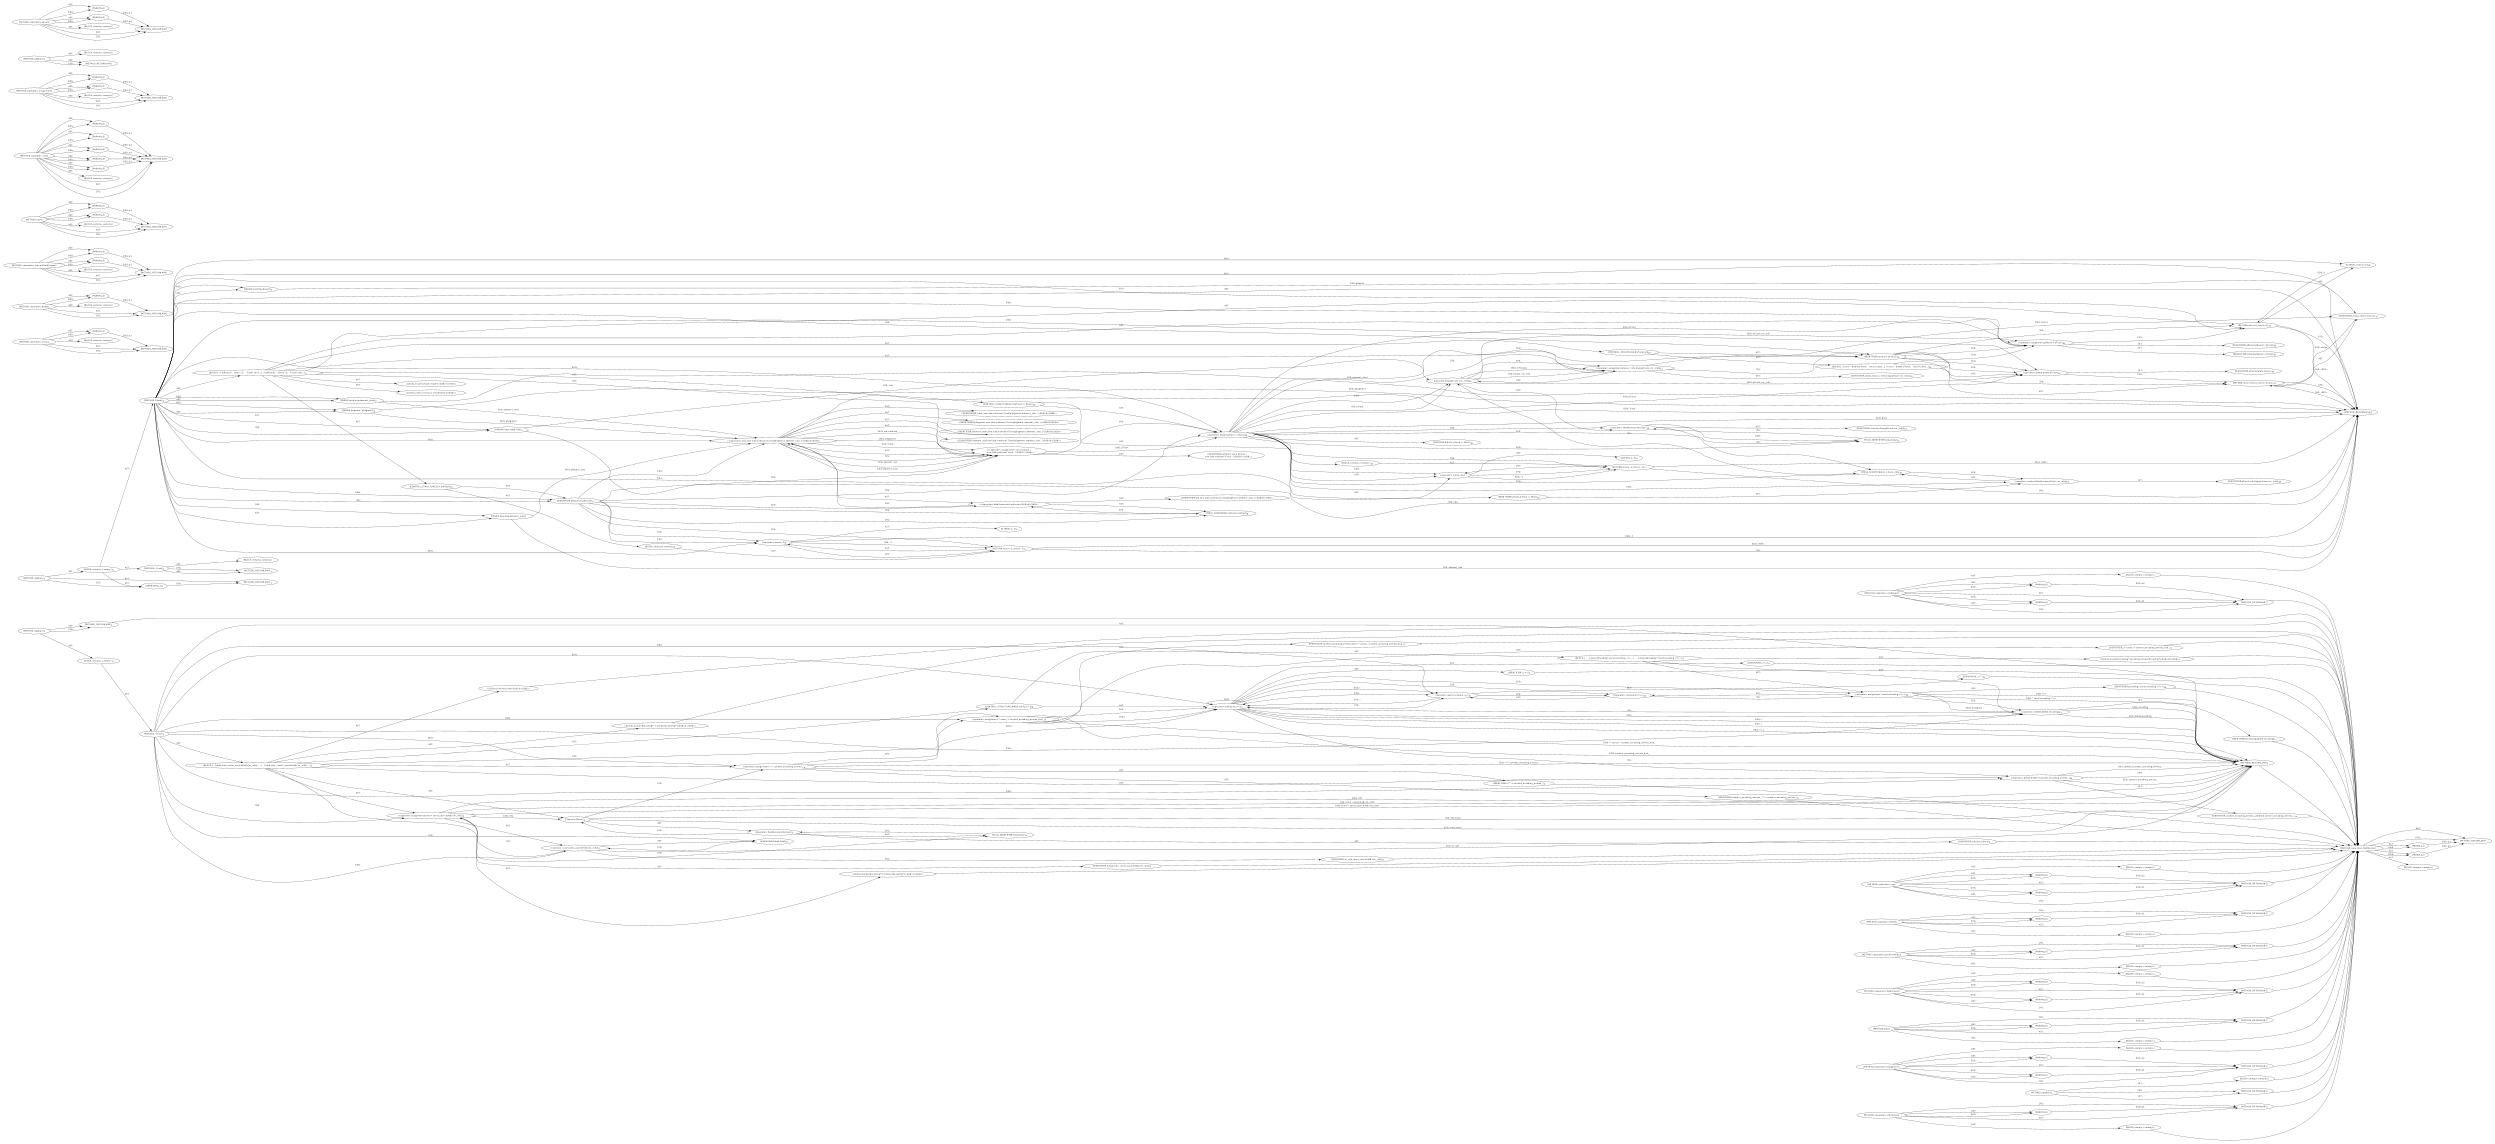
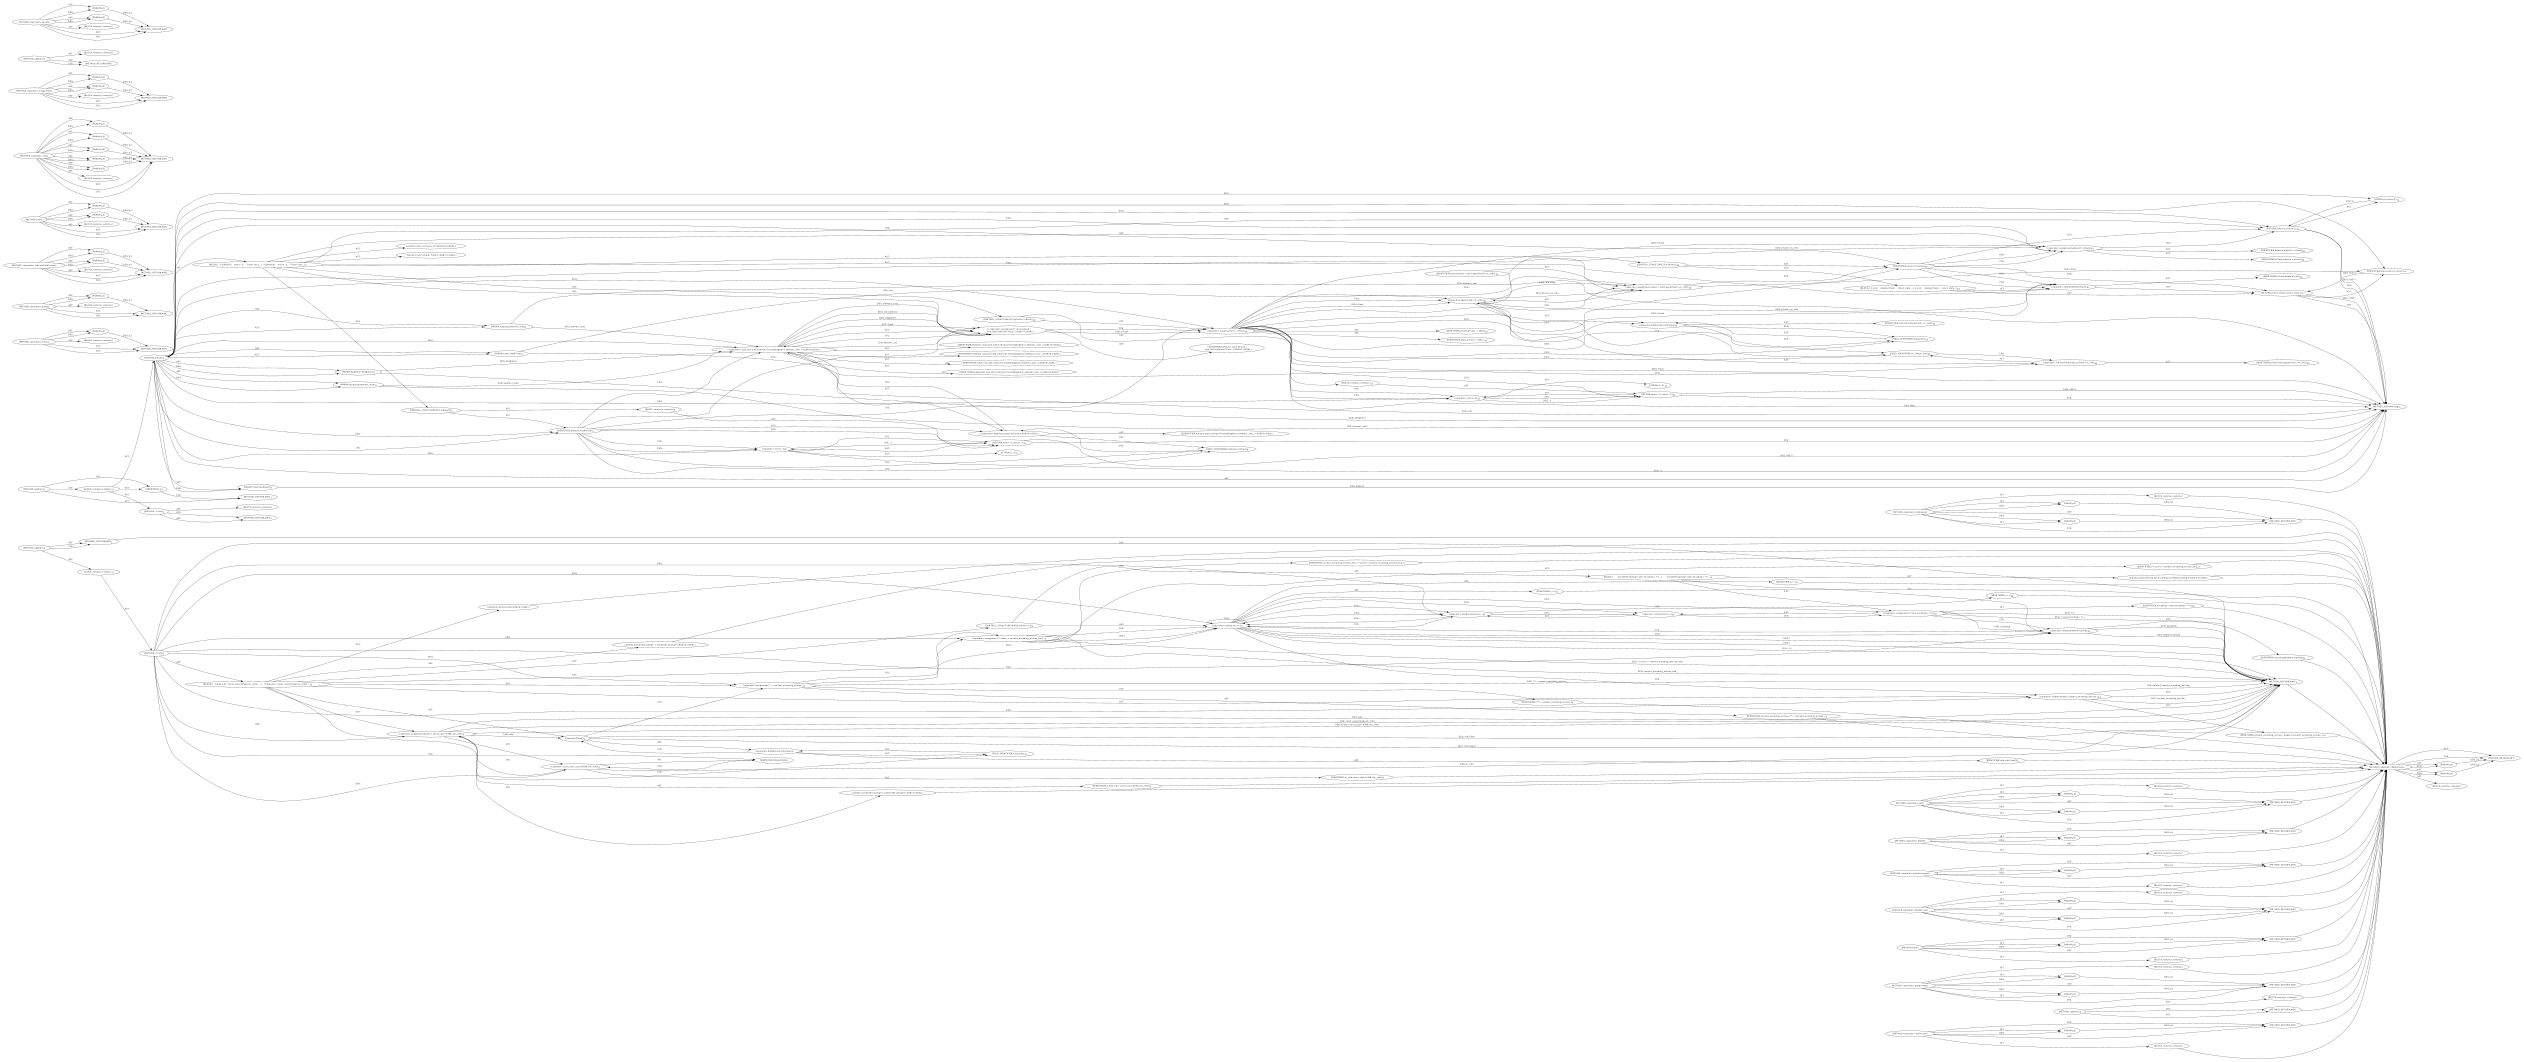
edge "(<operator>.assignment,status = info.Copy(pTrack->m_info))" -> "(IDENTIFIER,status,status = info.Copy(pTrack->m_info))": reversed
edge "(IDENTIFIER,pTrack,pTrack == NULL)" -> "(<operator>.indirectFieldAccess,pTrack->m_info)": now "(Copy,info.Copy(pTrack->m_info))" -> "(<operator>.indirectFieldAccess,pTrack->m_info)"
